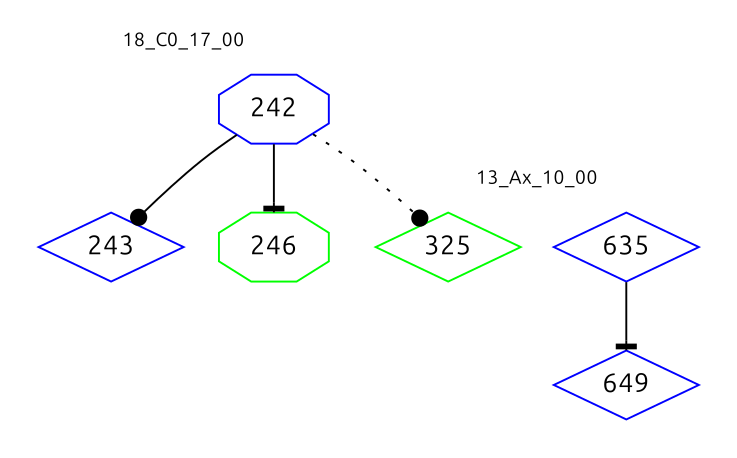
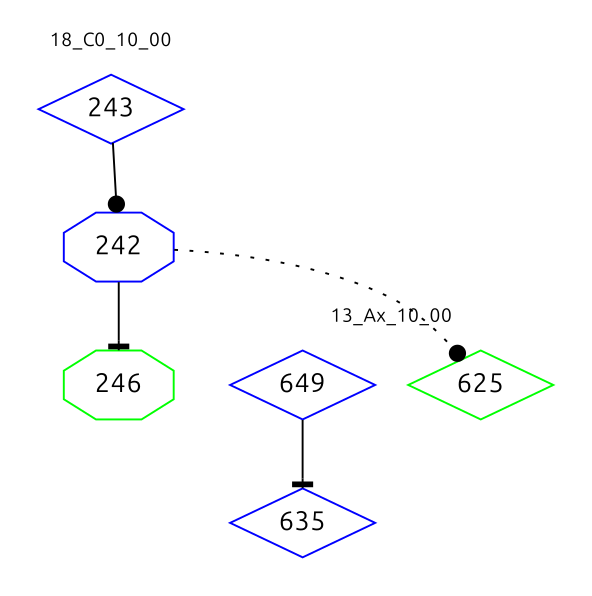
cluster "18_C0_17_00": label "18_C0_17_00" -> "18_C0_10_00"
edge "242" -> "243": reversed
node "325": label "325" -> "625"
edge "635" -> "649": reversed
